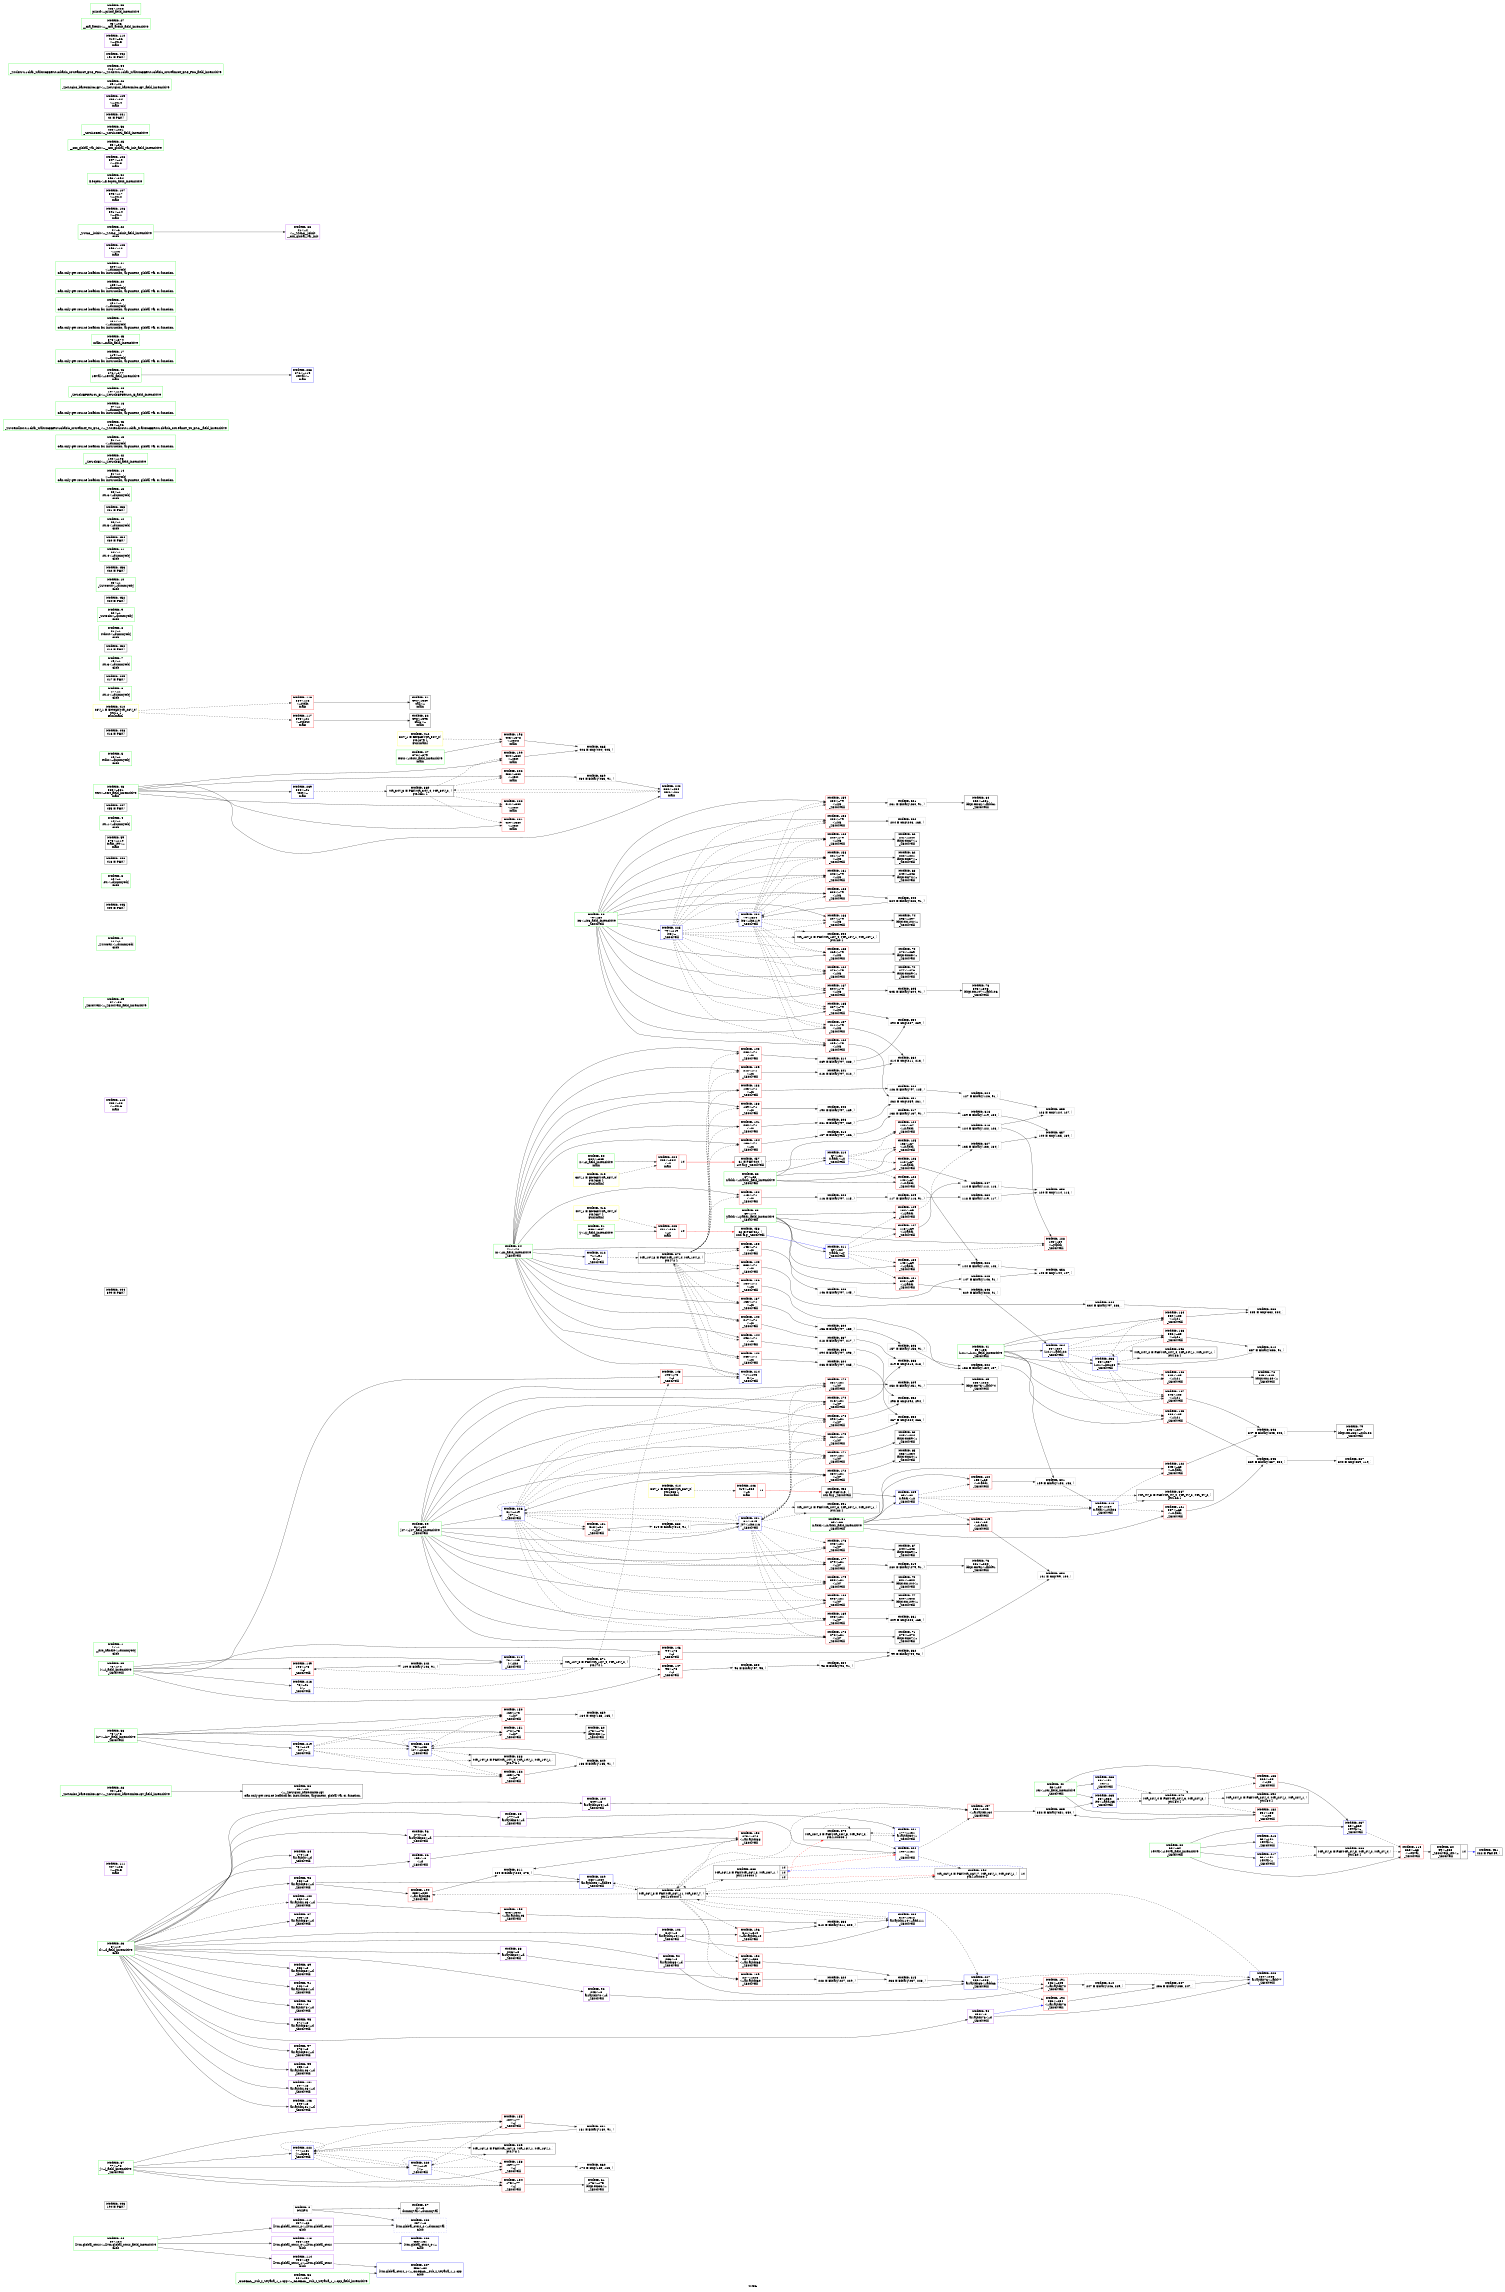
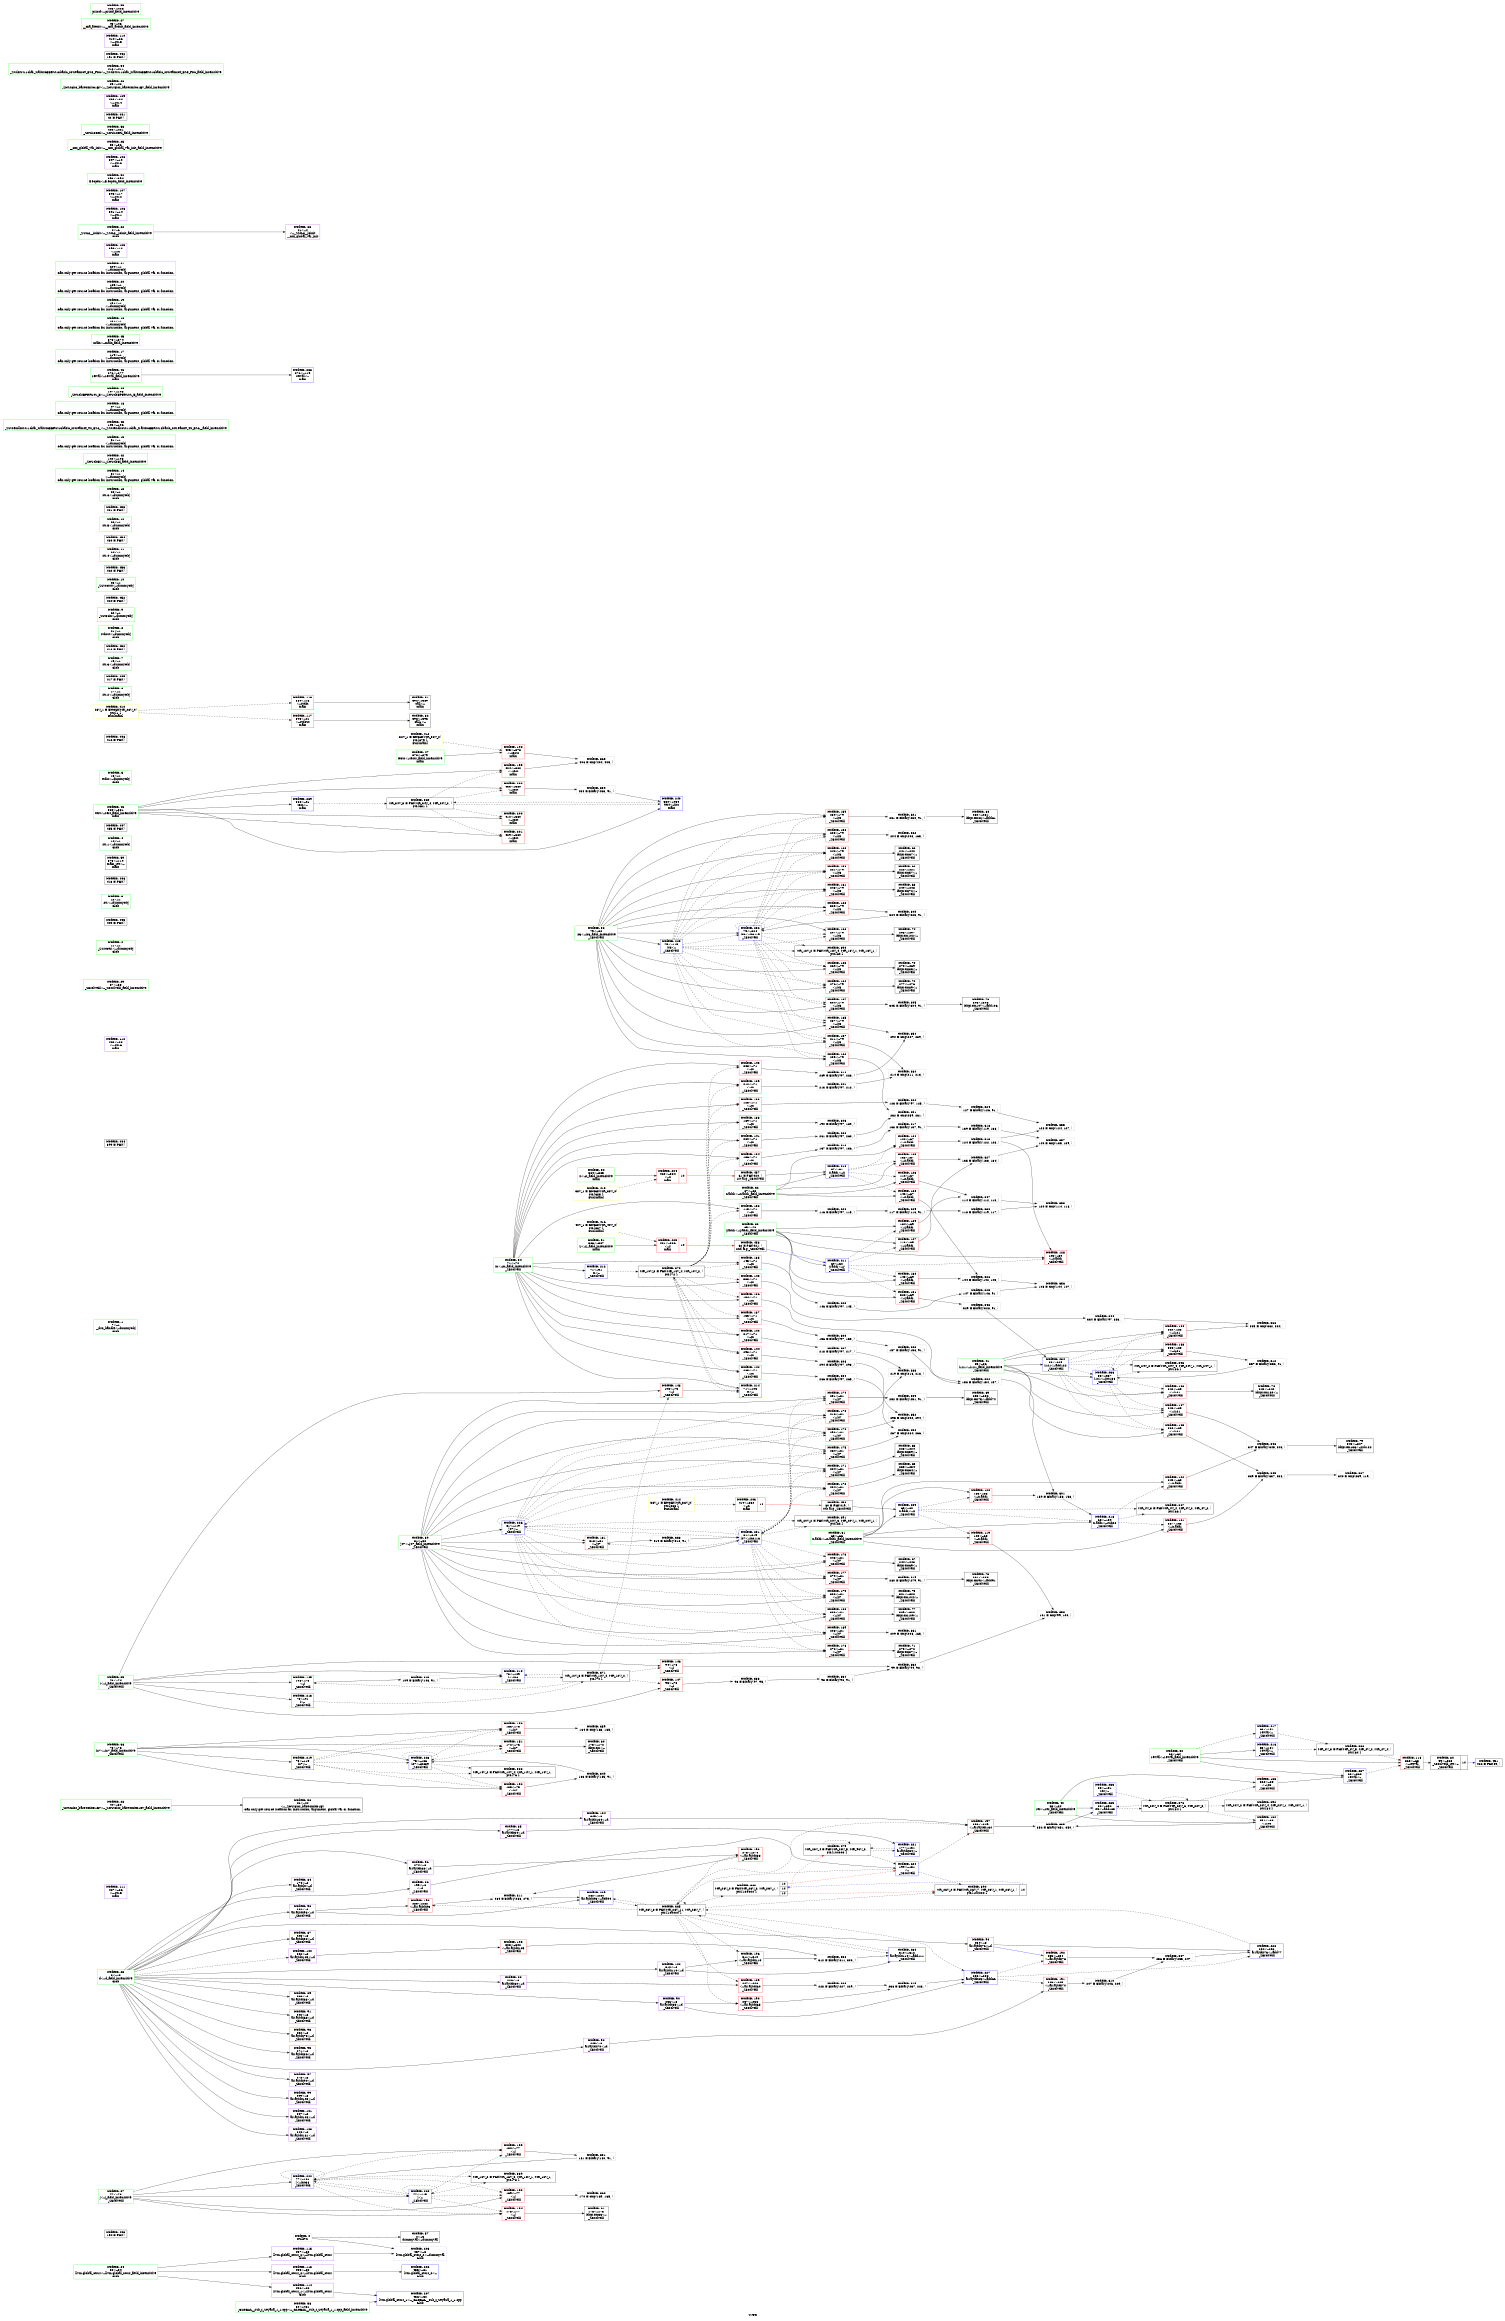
edge "NodeID: 457" -> "NodeID: 210": style dashed -> solid
edge "NodeID: 129" -> "NodeID: 327": style dashed -> solid
edge "NodeID: 226" -> "NodeID: 172": style solid -> dashed
edge "NodeID: 40" -> "NodeID: 233": removed
edge "NodeID: 30" -> "NodeID: 217": style solid -> dashed
